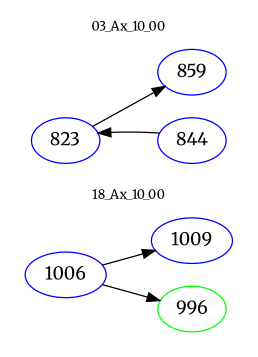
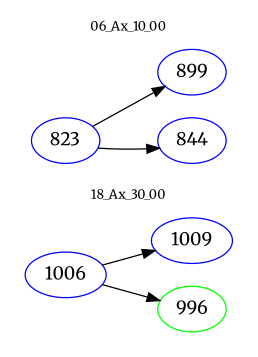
cluster "03_Ax_10_00": label "03_Ax_10_00" -> "06_Ax_10_00"
node "859": label "859" -> "899"
edge "844" -> "823": reversed
cluster "18_Ax_10_00": label "18_Ax_10_00" -> "18_Ax_30_00"
